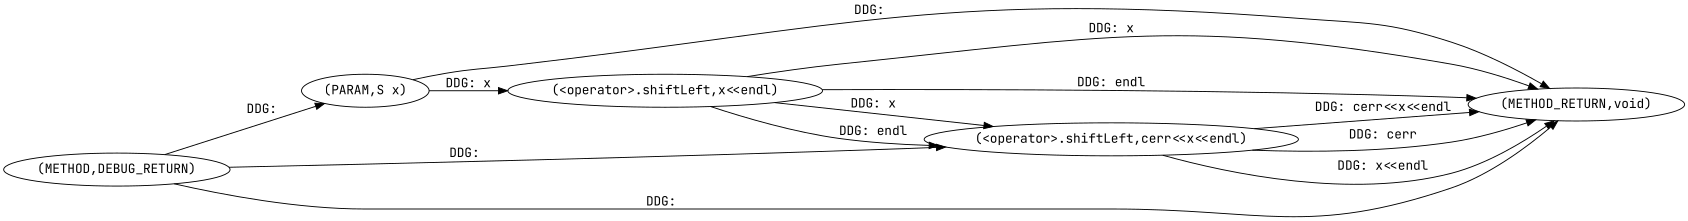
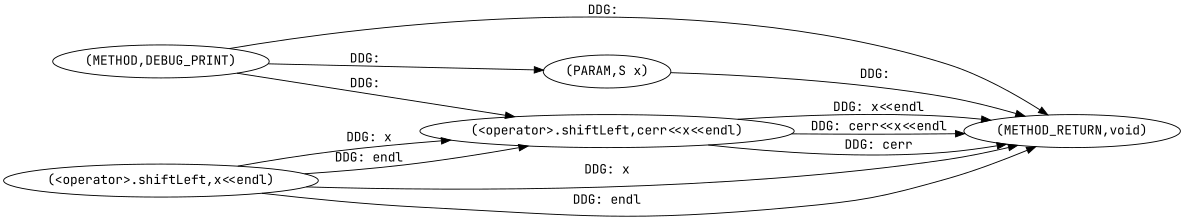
edge "(PARAM,S x)" -> "(<operator>.shiftLeft,x<<endl)": removed, label "DDG: x"
node "(METHOD,DEBUG_RETURN)": label "(METHOD,DEBUG_RETURN)" -> "(METHOD,DEBUG_PRINT)"
